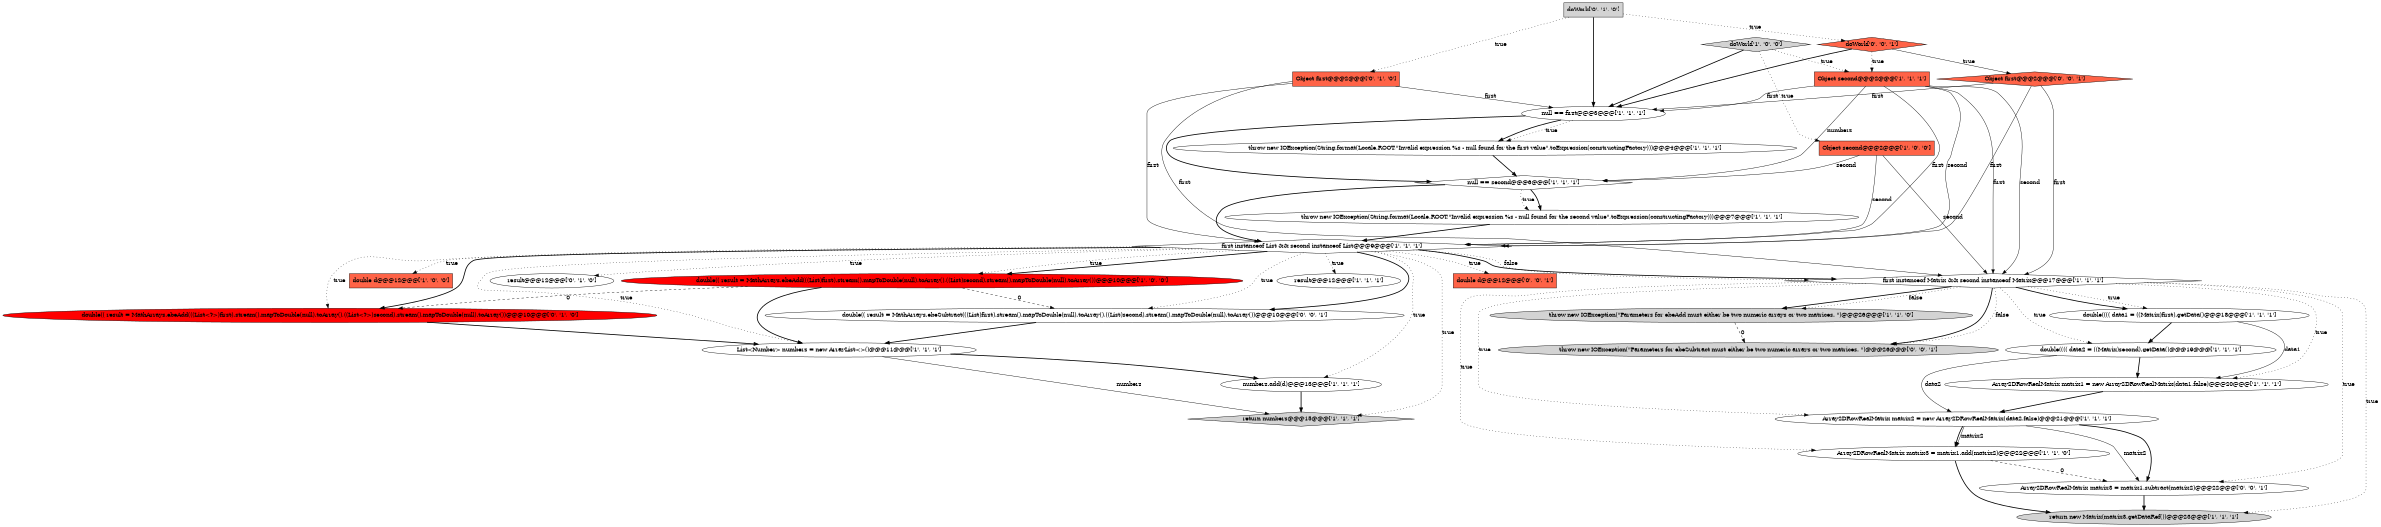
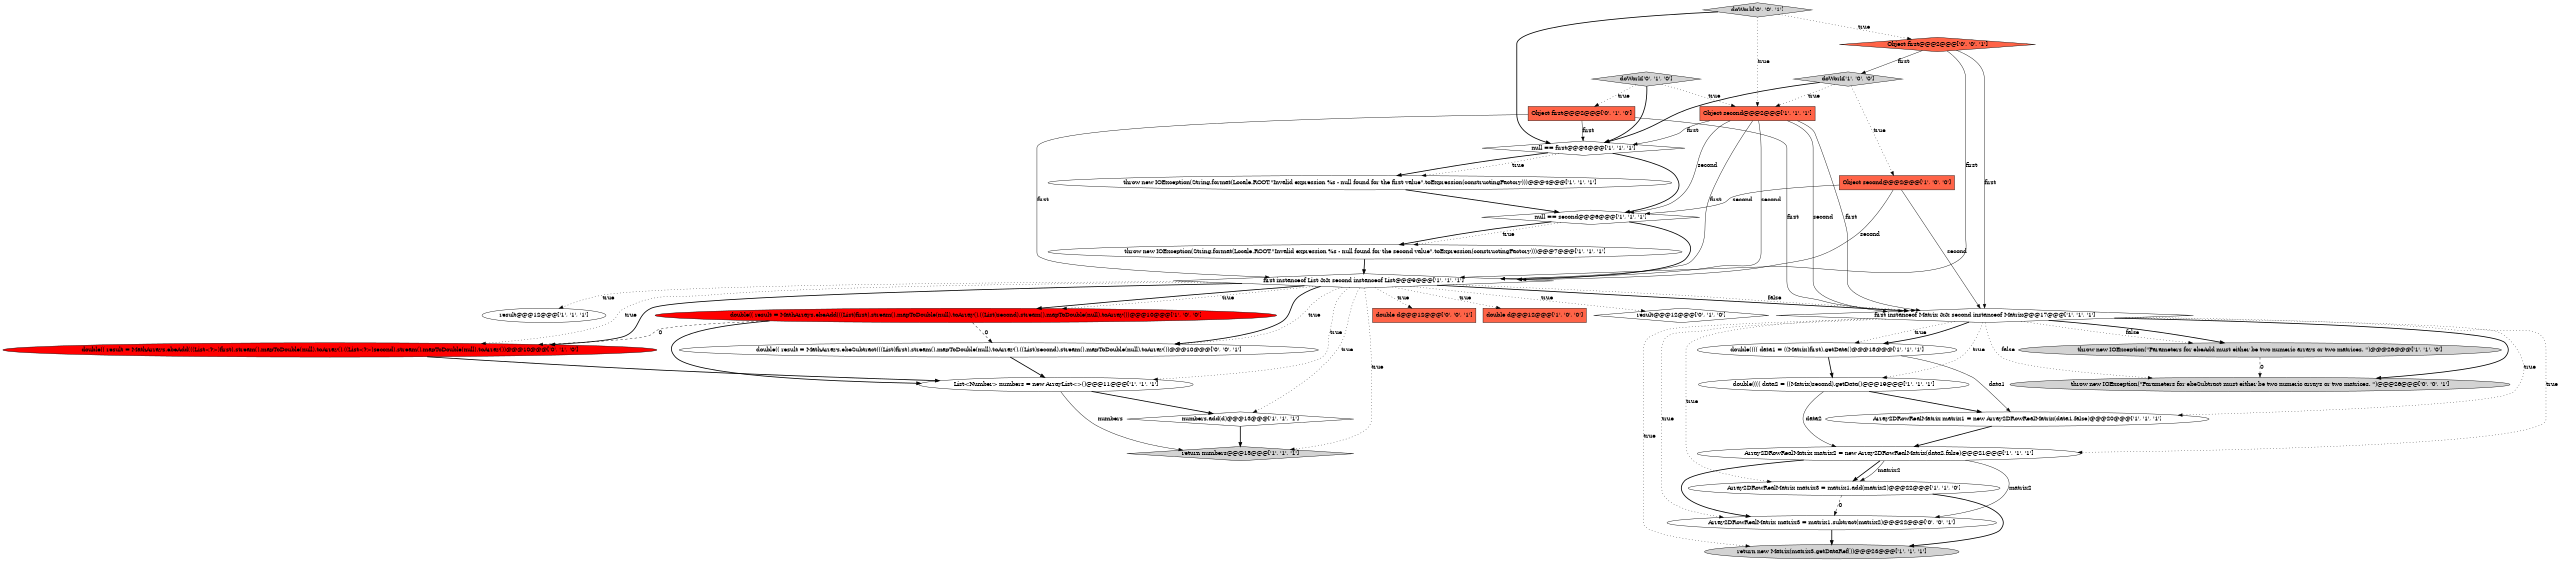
node "doWork['0', '1', '0']": shape box -> diamond
edge "doWork['0', '1', '0']" -> "doWork['0', '0', '1']": now "doWork['0', '1', '0']" -> "Object second@@@2@@@['1', '1', '1']"
node "doWork['0', '0', '1']": fillcolor tomato -> lightgray
edge "doWork['0', '0', '1']" -> "Object first@@@2@@@['0', '0', '1']": style solid -> dotted
edge "Object first@@@2@@@['0', '0', '1']" -> "null == first@@@3@@@['1', '1', '1']": now "Object first@@@2@@@['0', '0', '1']" -> "doWork['1', '0', '0']"
node "null == first@@@3@@@['1', '1', '1']": shape ellipse -> diamond
edge "Object second@@@2@@@['1', '1', '1']" -> "null == second@@@6@@@['1', '1', '1']": label "numbers" -> "second"
node "result@@@12@@@['0', '1', '0']": shape ellipse -> diamond
node "numbers.add(d)@@@13@@@['1', '1', '1']": shape ellipse -> diamond
